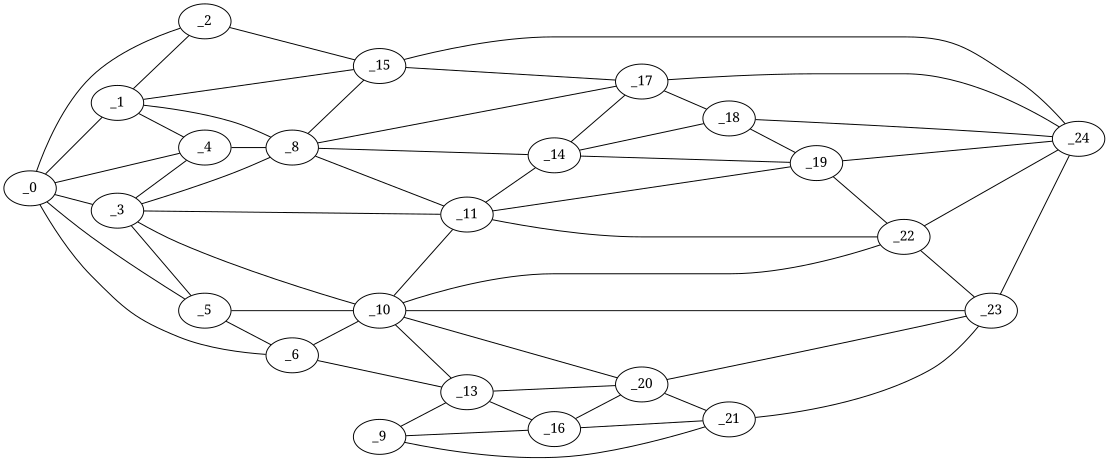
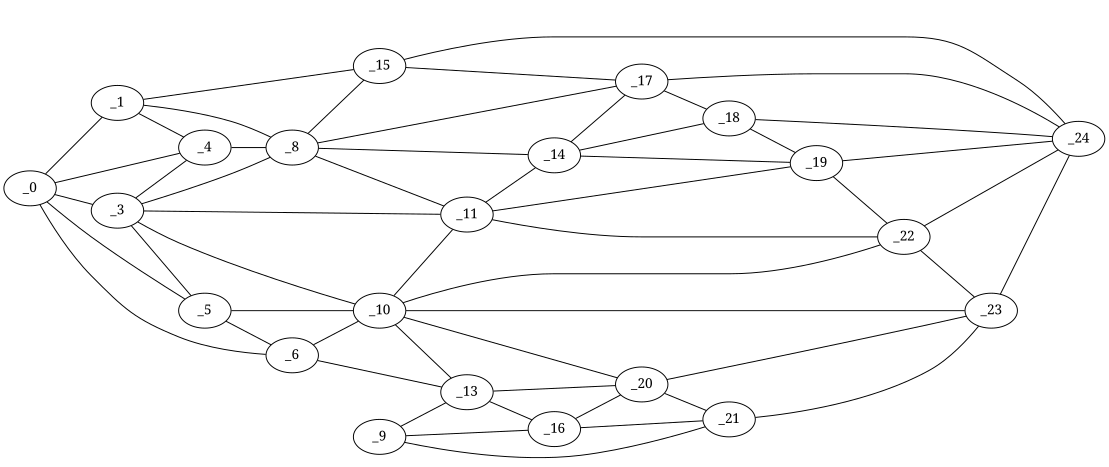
node "_2": removed
